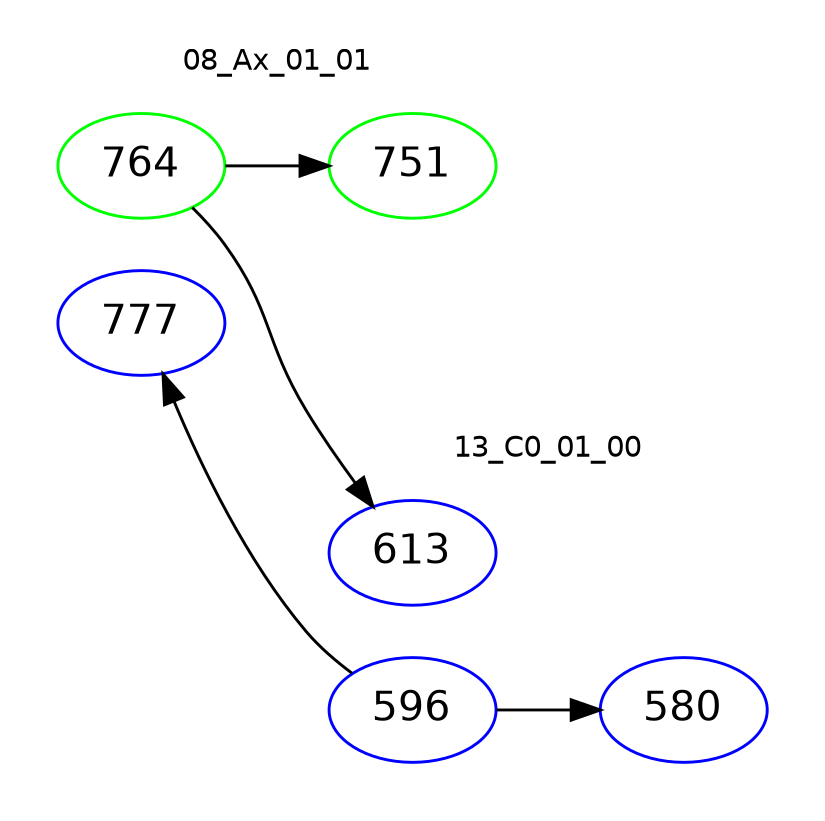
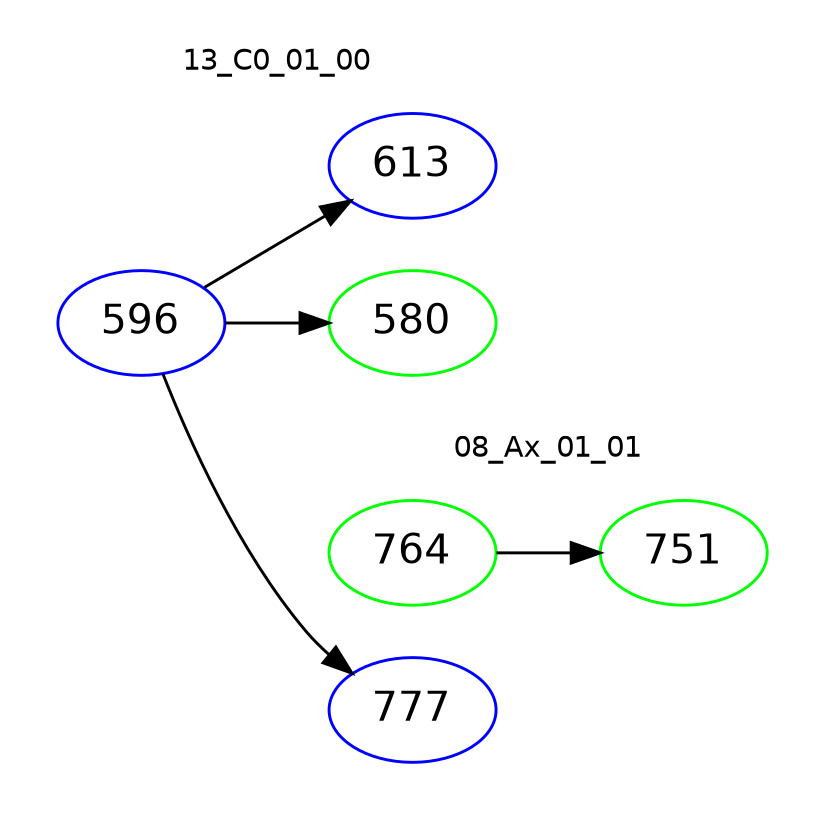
edge "764" -> "613": now "596" -> "613"
node "580": color blue -> green
